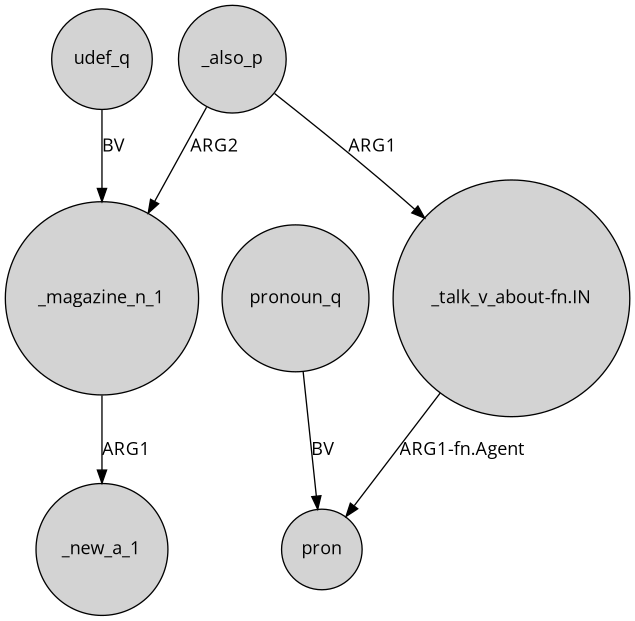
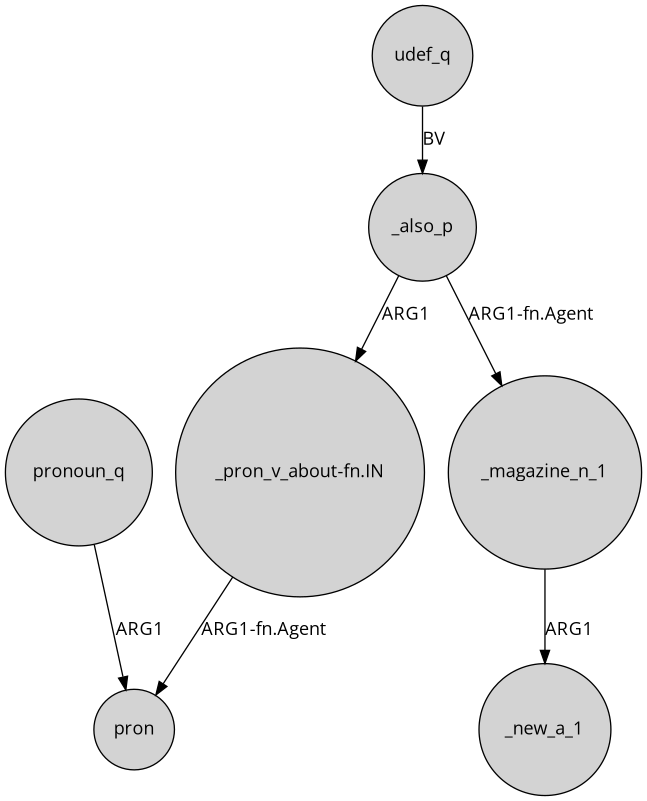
edge "_also_p" -> "_magazine_n_1": label "ARG2" -> "ARG1-fn.Agent"
edge "udef_q" -> "_magazine_n_1": now "udef_q" -> "_also_p"
node "_talk_v_about-fn.IN": label "_talk_v_about-fn.IN" -> "_pron_v_about-fn.IN"
edge "pronoun_q" -> "pron": label "BV" -> "ARG1"
